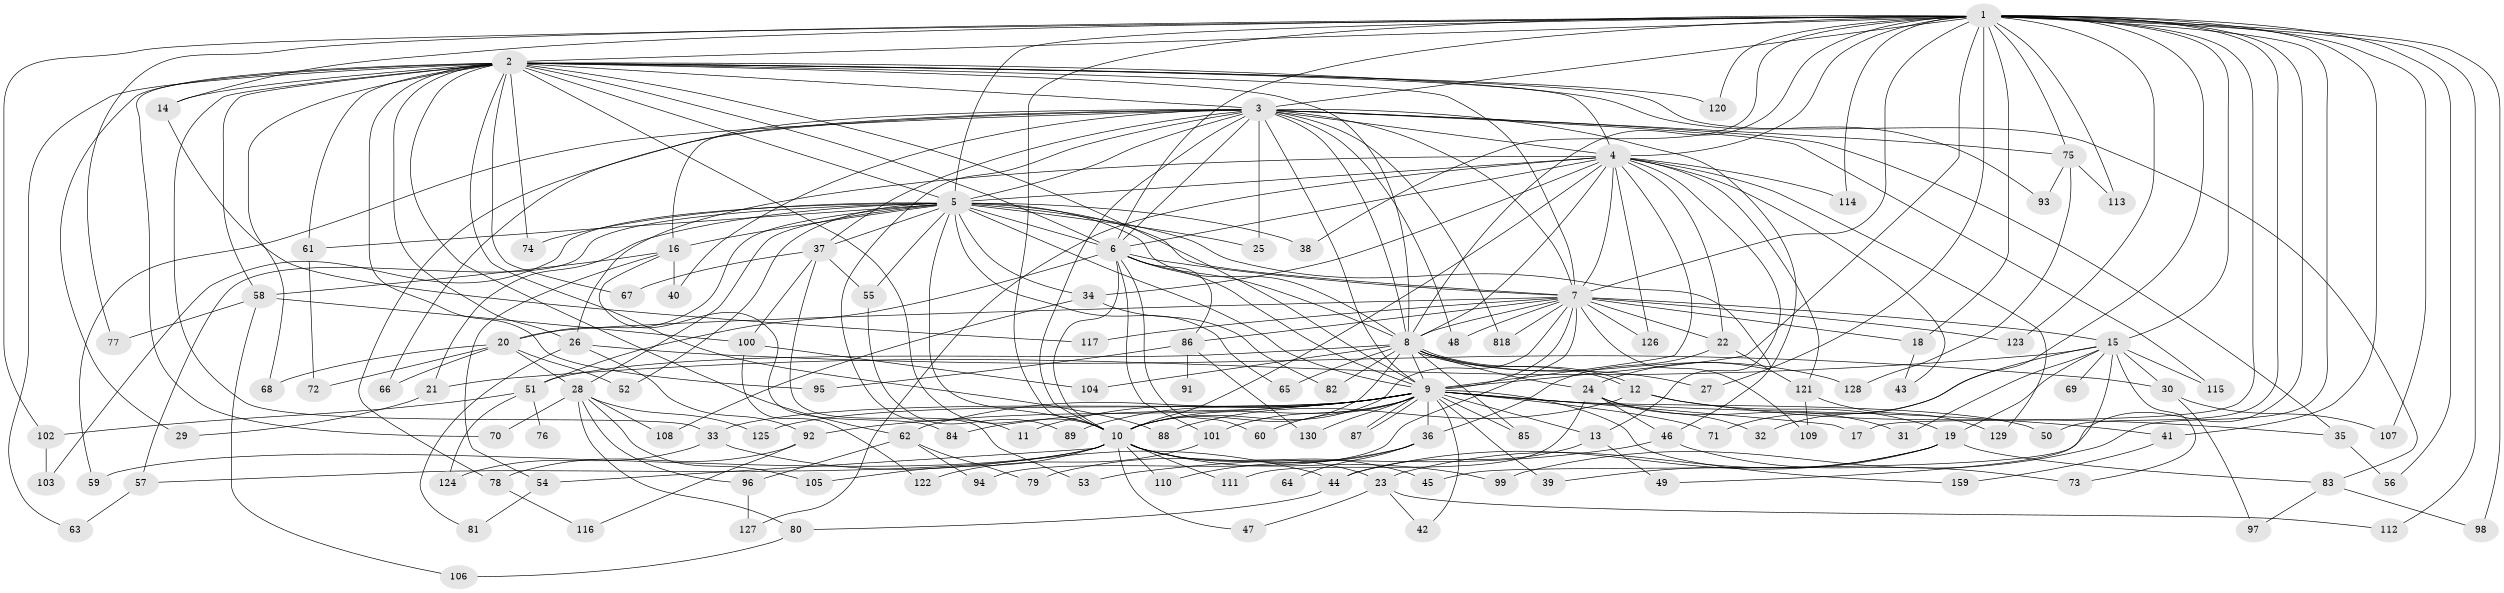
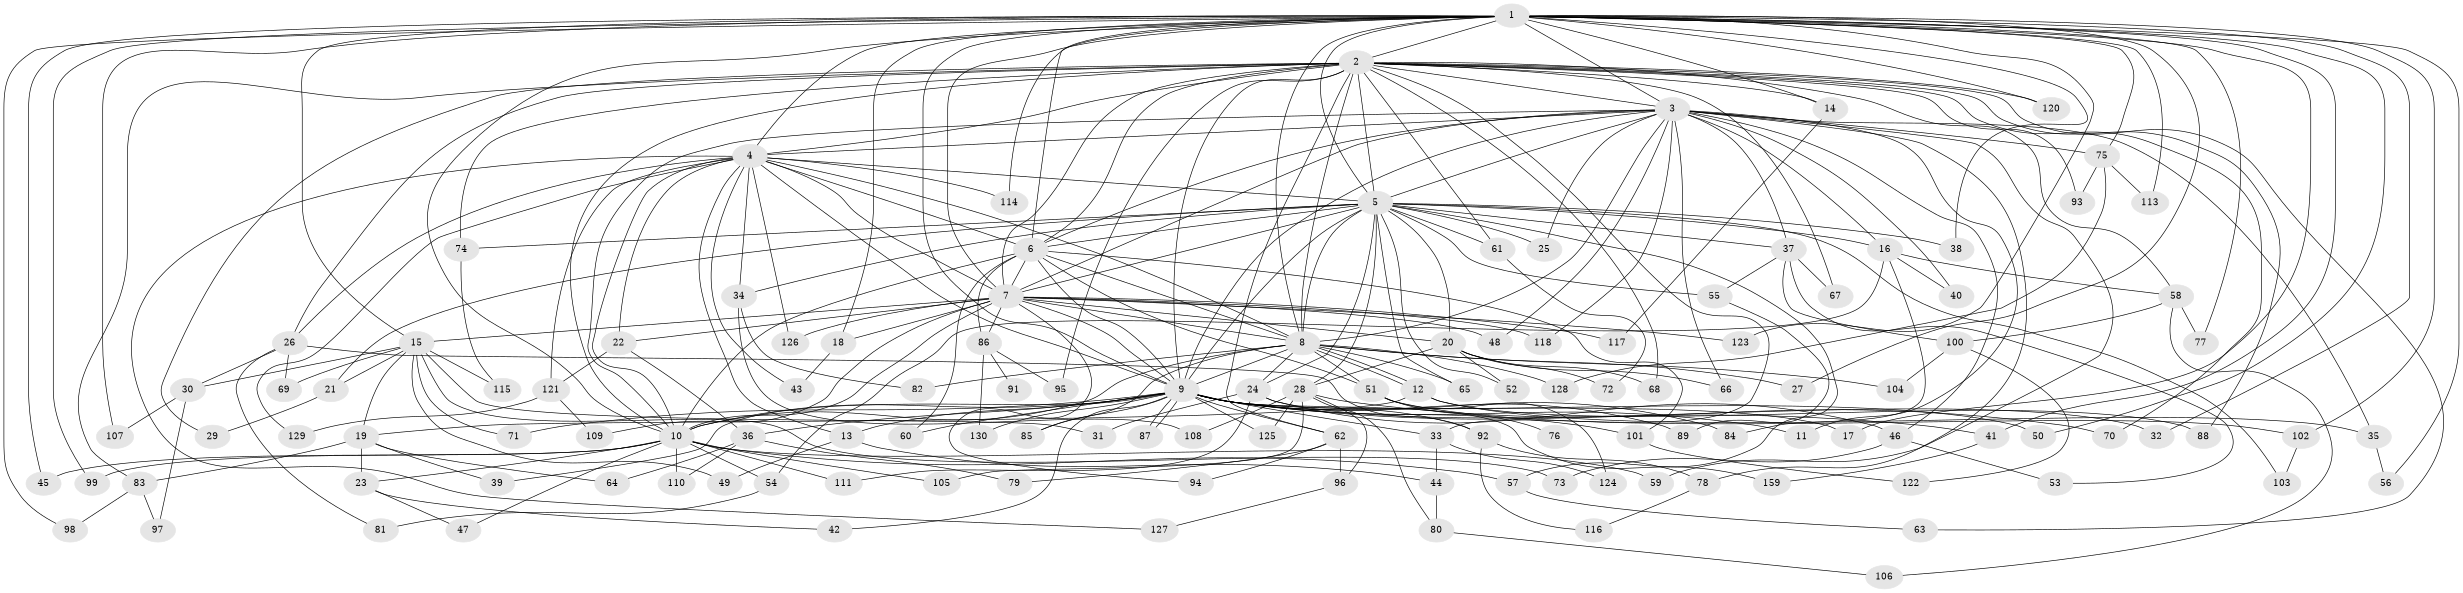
edge "3" -- "115": now "74" -- "115"
node "818": label "818" -> "118"
edge "26" -- "69": added
edge "5" -- "10": removed
edge "19" -- "44": now "19" -- "64"
node "112": removed
